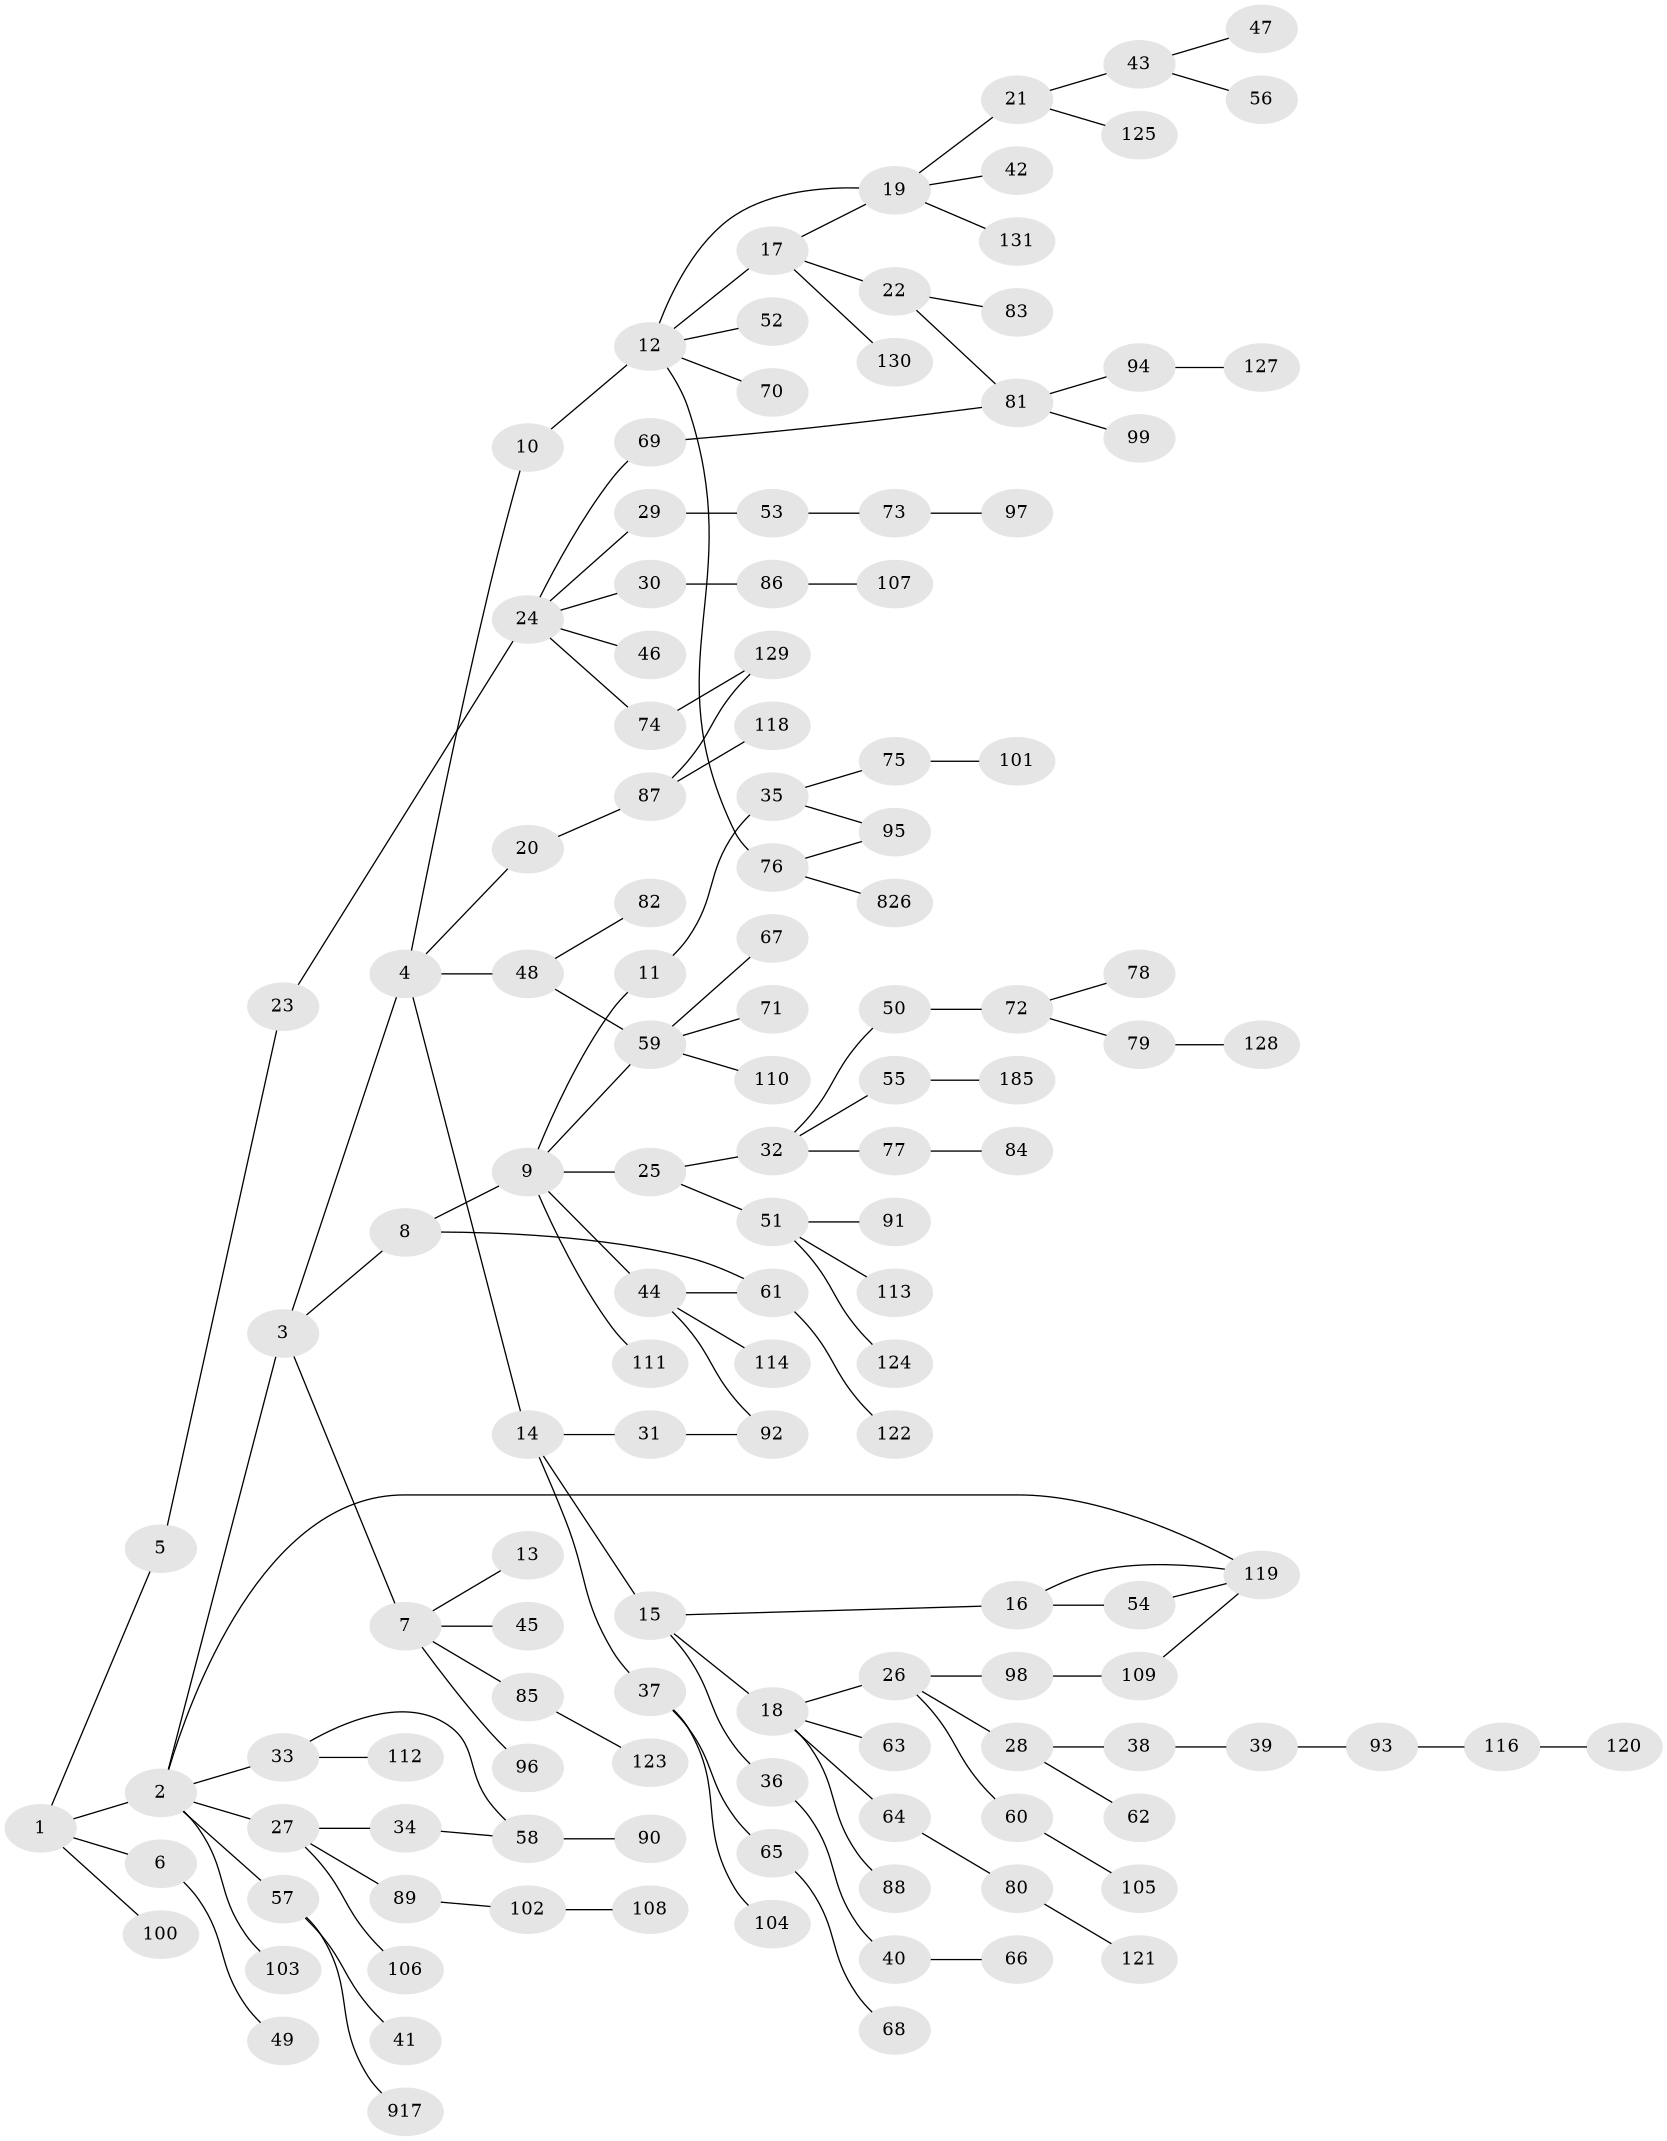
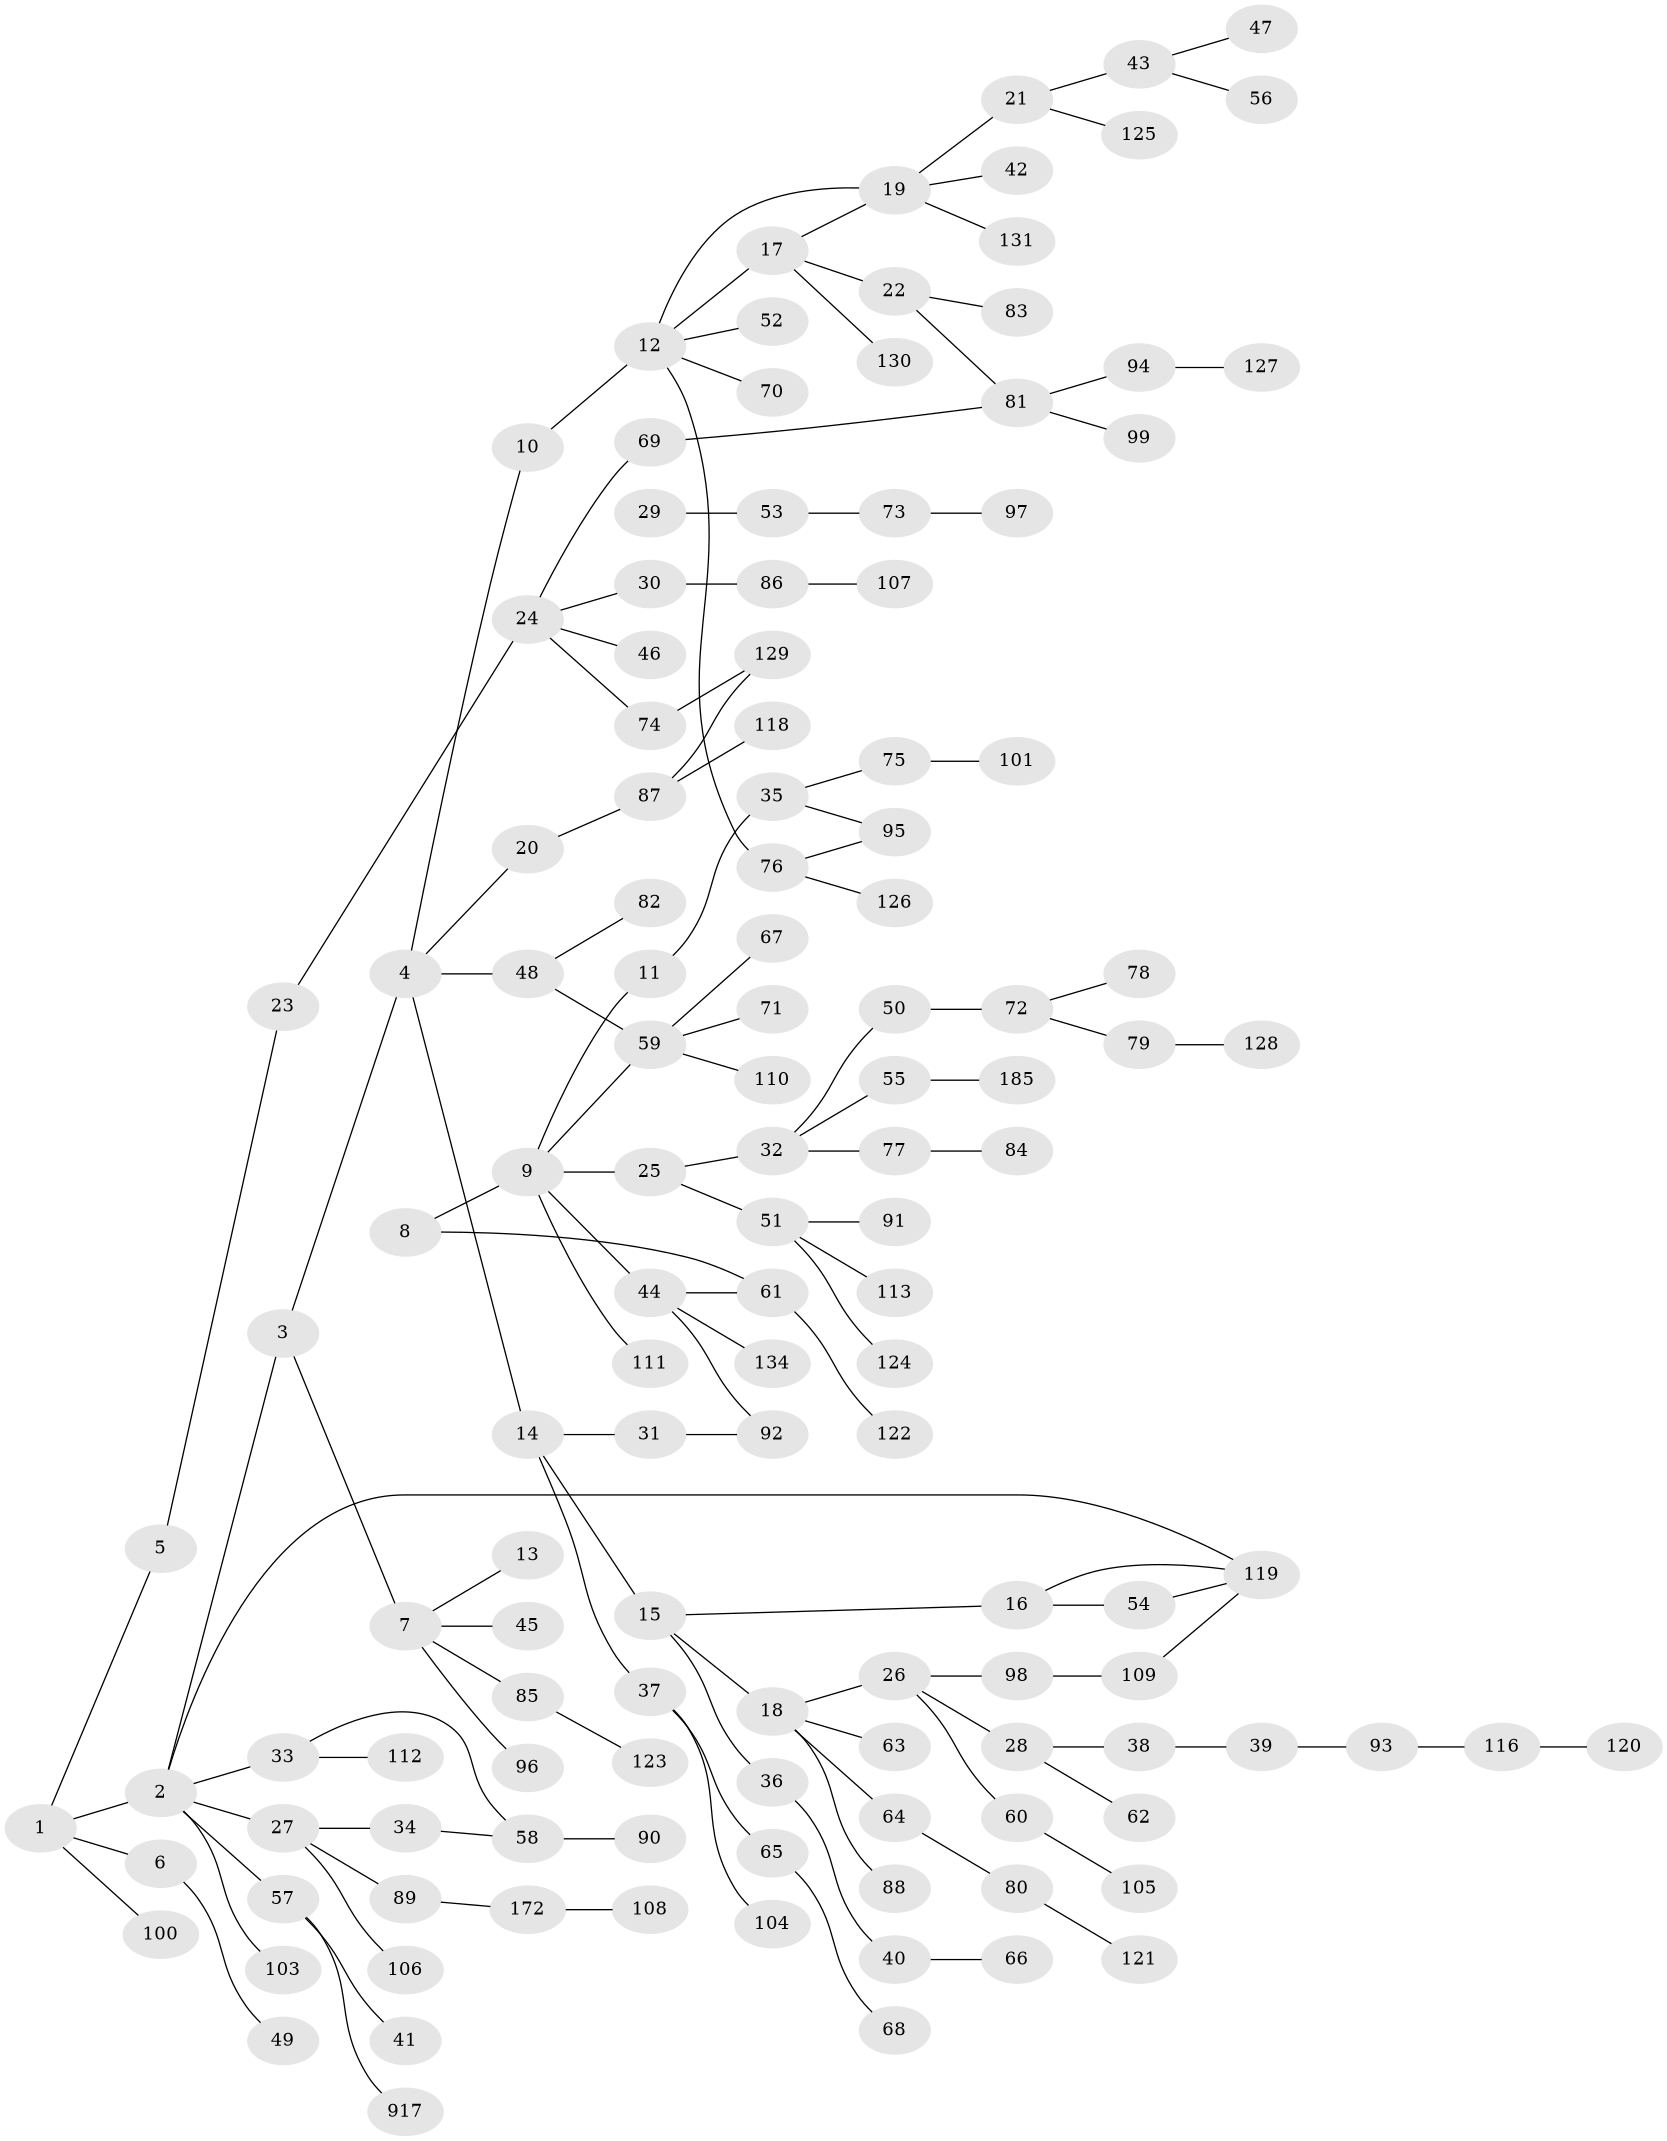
edge "29" -- "24": removed
node "826": label "826" -> "126"
edge "8" -- "3": removed
node "114": label "114" -> "134"
node "102": label "102" -> "172"
